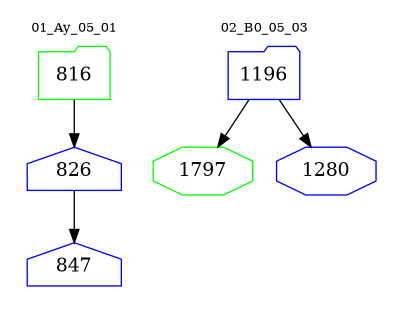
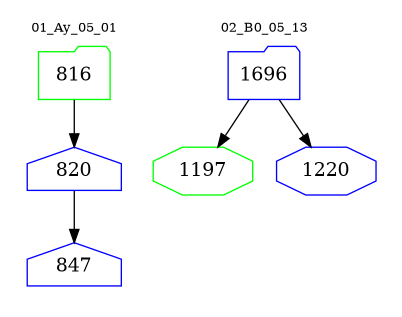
cluster "02_B0_05_03": label "02_B0_05_03" -> "02_B0_05_13"
node "1196": label "1196" -> "1696"
node "826": label "826" -> "820"
node "1797": label "1797" -> "1197"
node "1280": label "1280" -> "1220"
